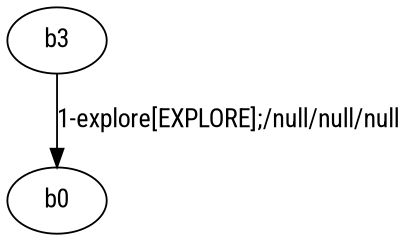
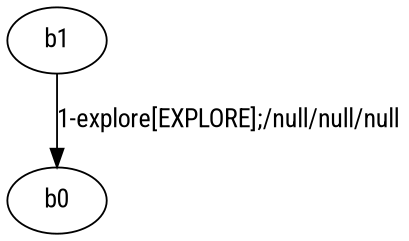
node "b3": label "b3" -> "b1"
